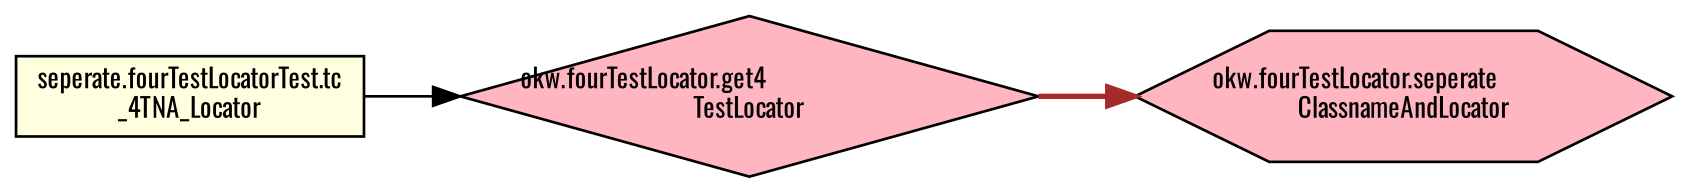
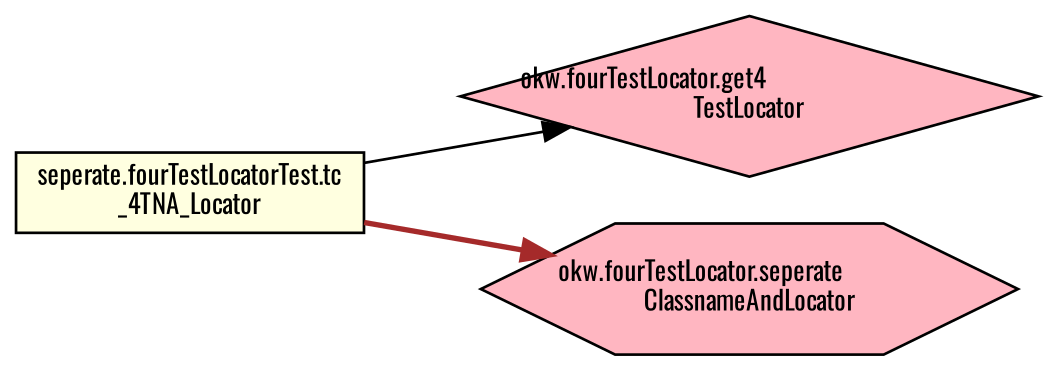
edge "okw.fourTestLocator.get4 TestLocator" -> "okw.fourTestLocator.seperate ClassnameAndLocator": now "seperate.fourTestLocatorTest.tc _4TNA_Locator" -> "okw.fourTestLocator.seperate ClassnameAndLocator"
